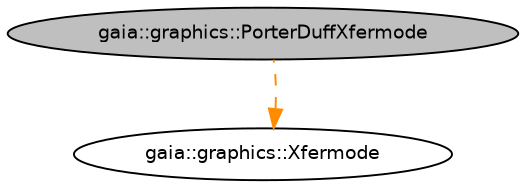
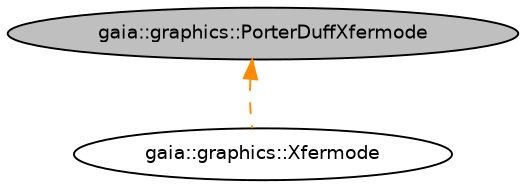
edge "gaia::graphics::PorterDuffXfermode" -> "gaia::graphics::Xfermode": reversed
